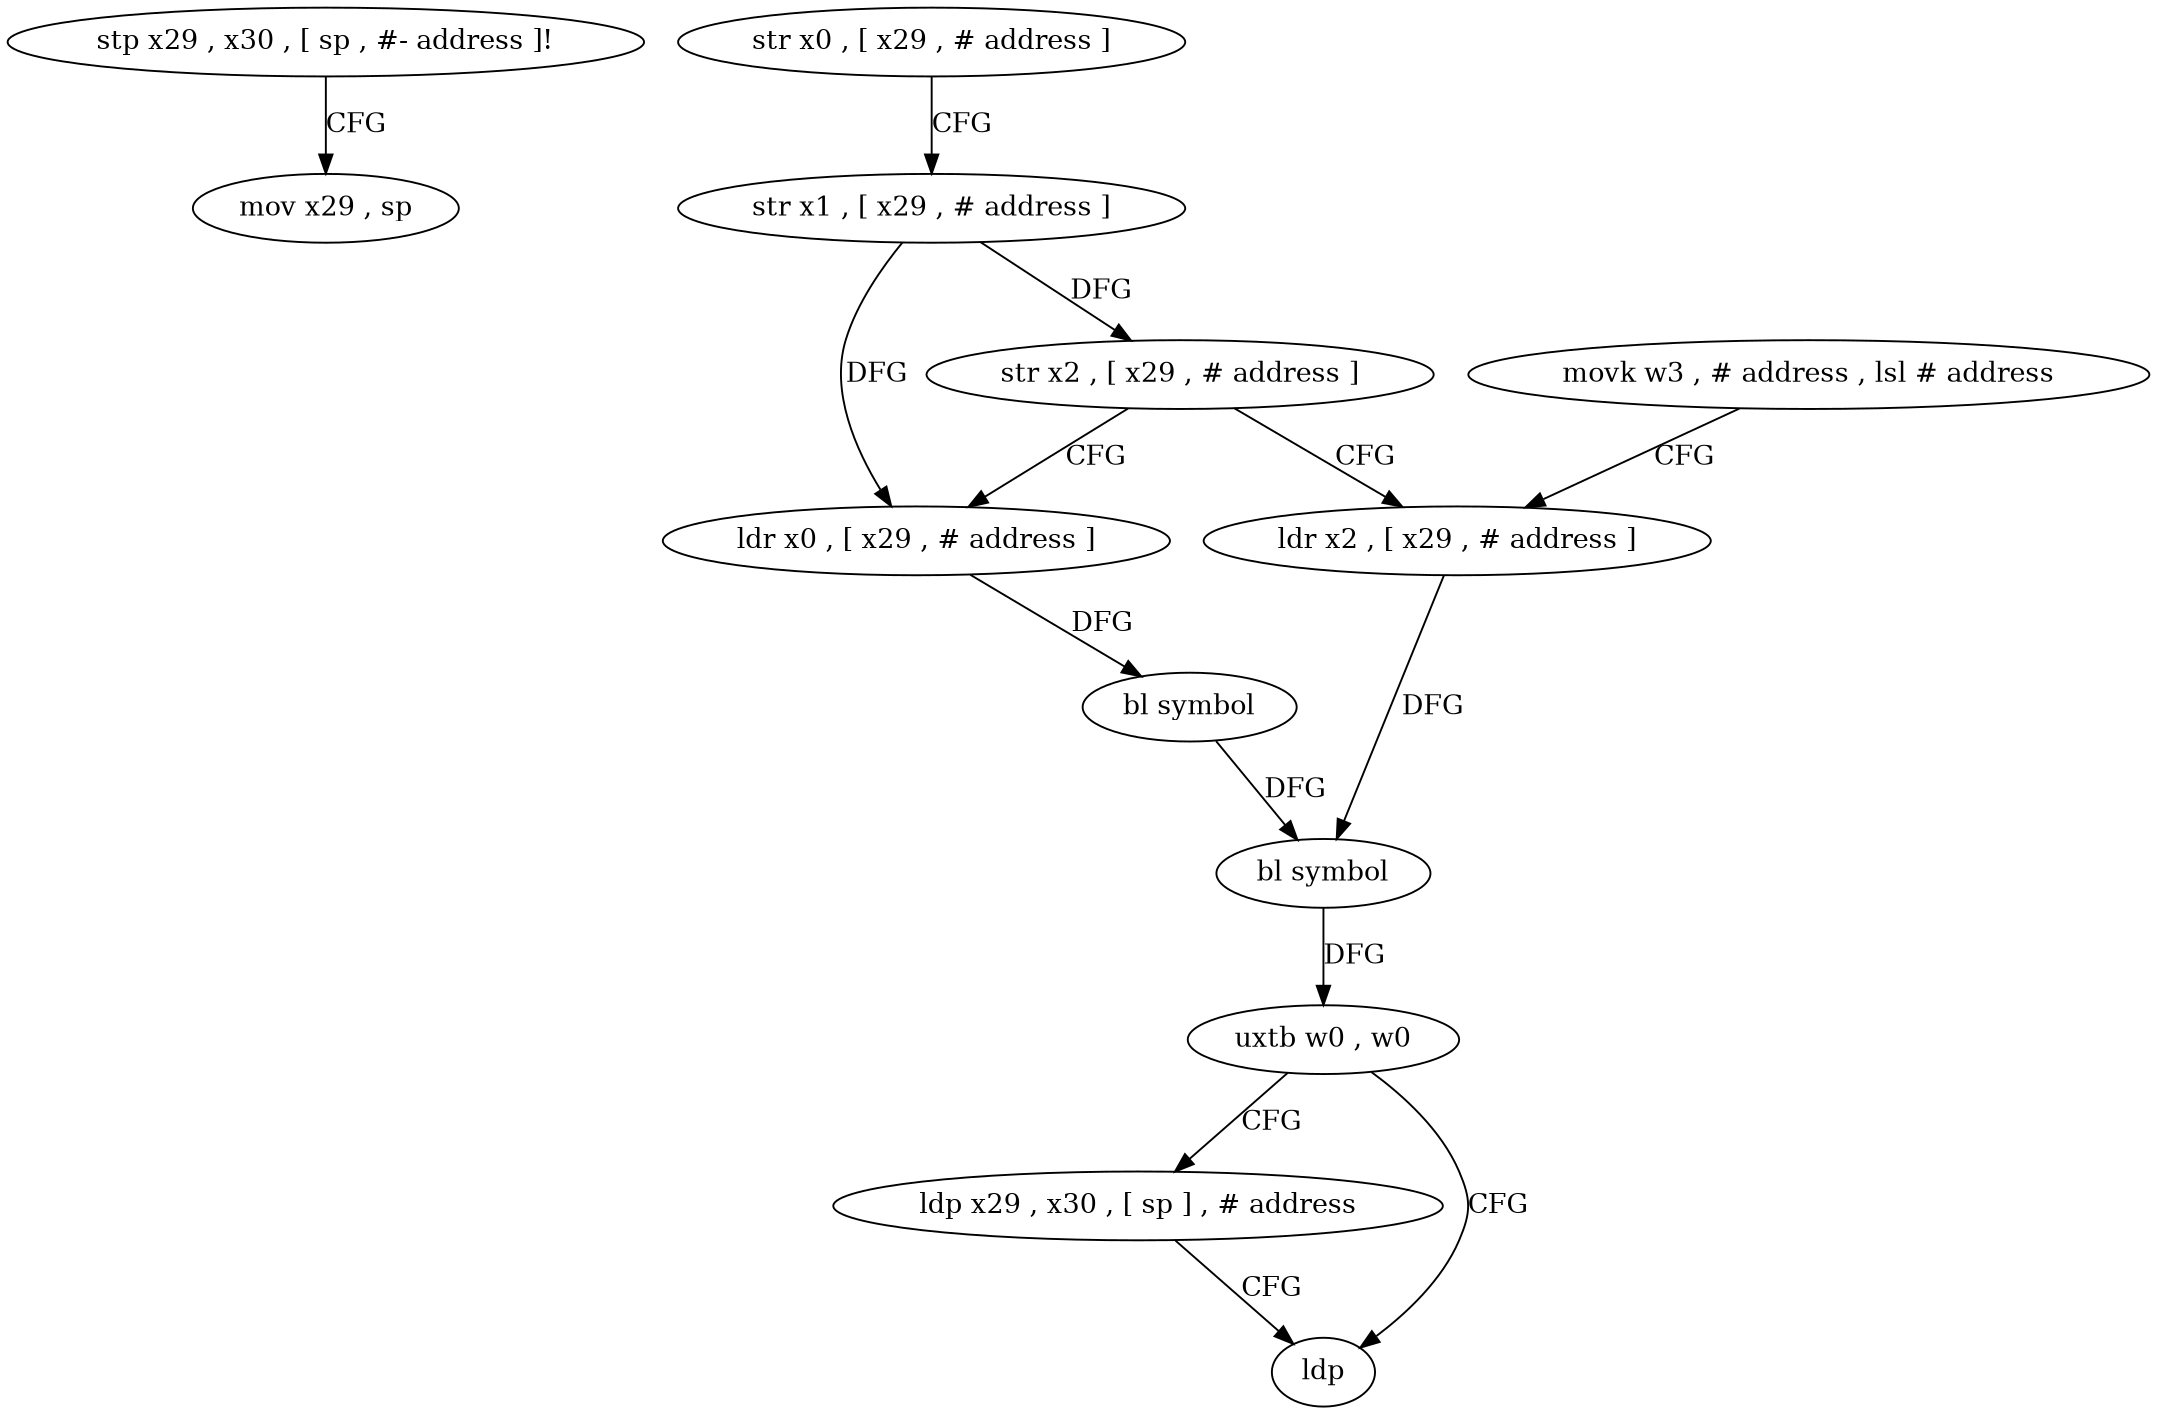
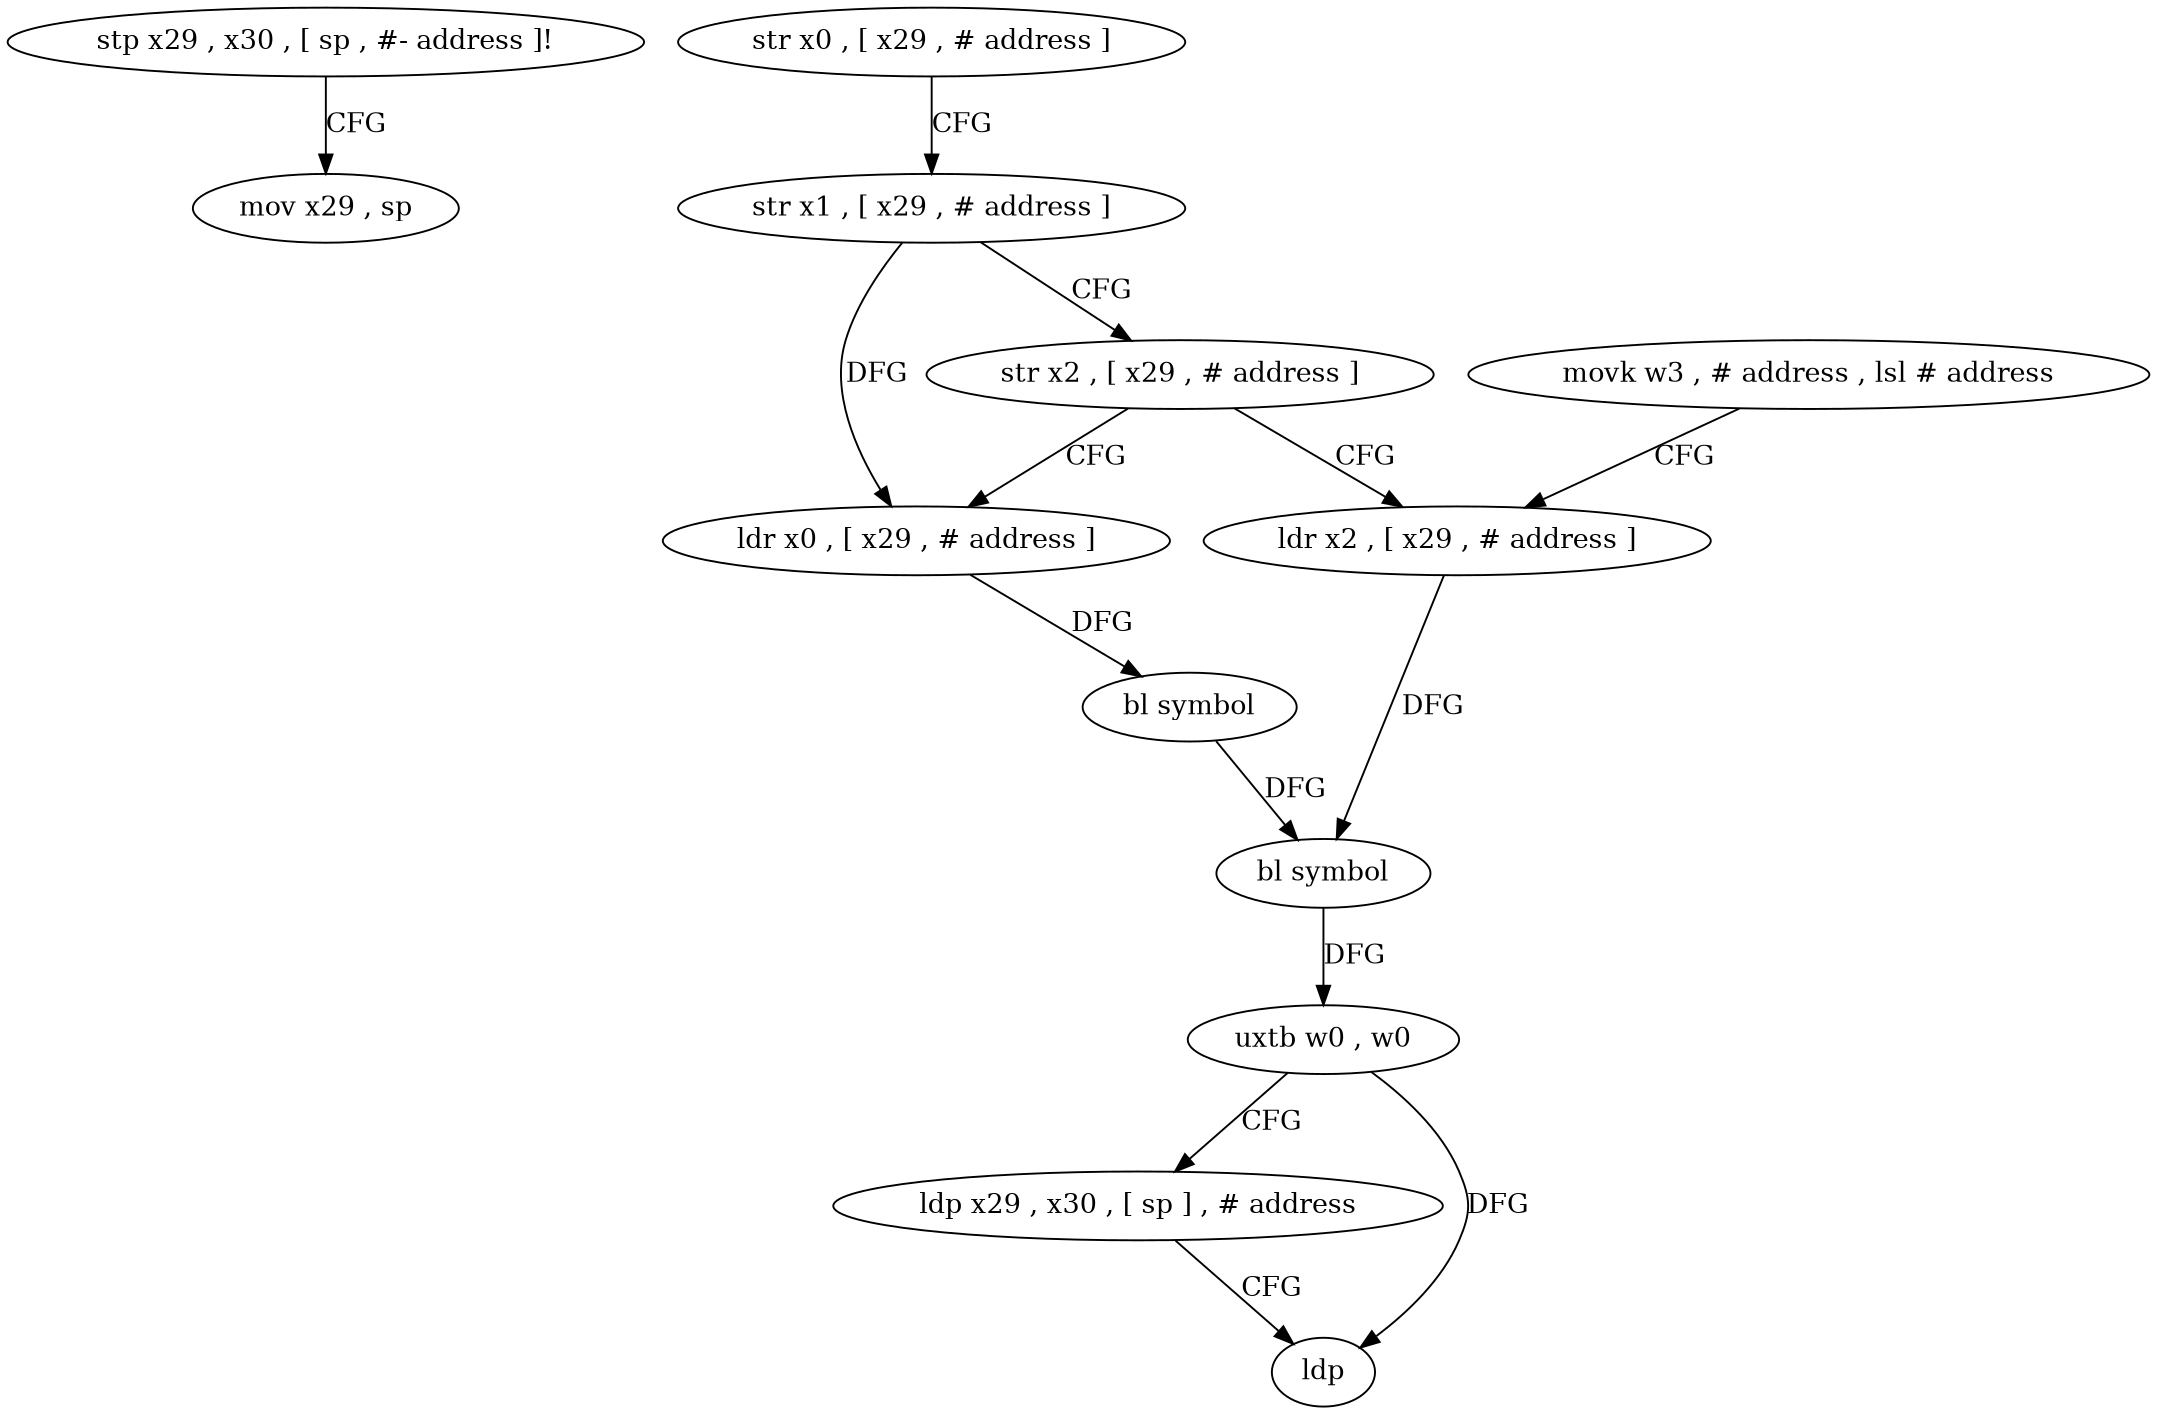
edge "str x1 , [ x29 , # address ]" -> "str x2 , [ x29 , # address ]": label "DFG" -> "CFG"
edge "uxtb w0 , w0" -> "ldp": label "CFG" -> "DFG"
